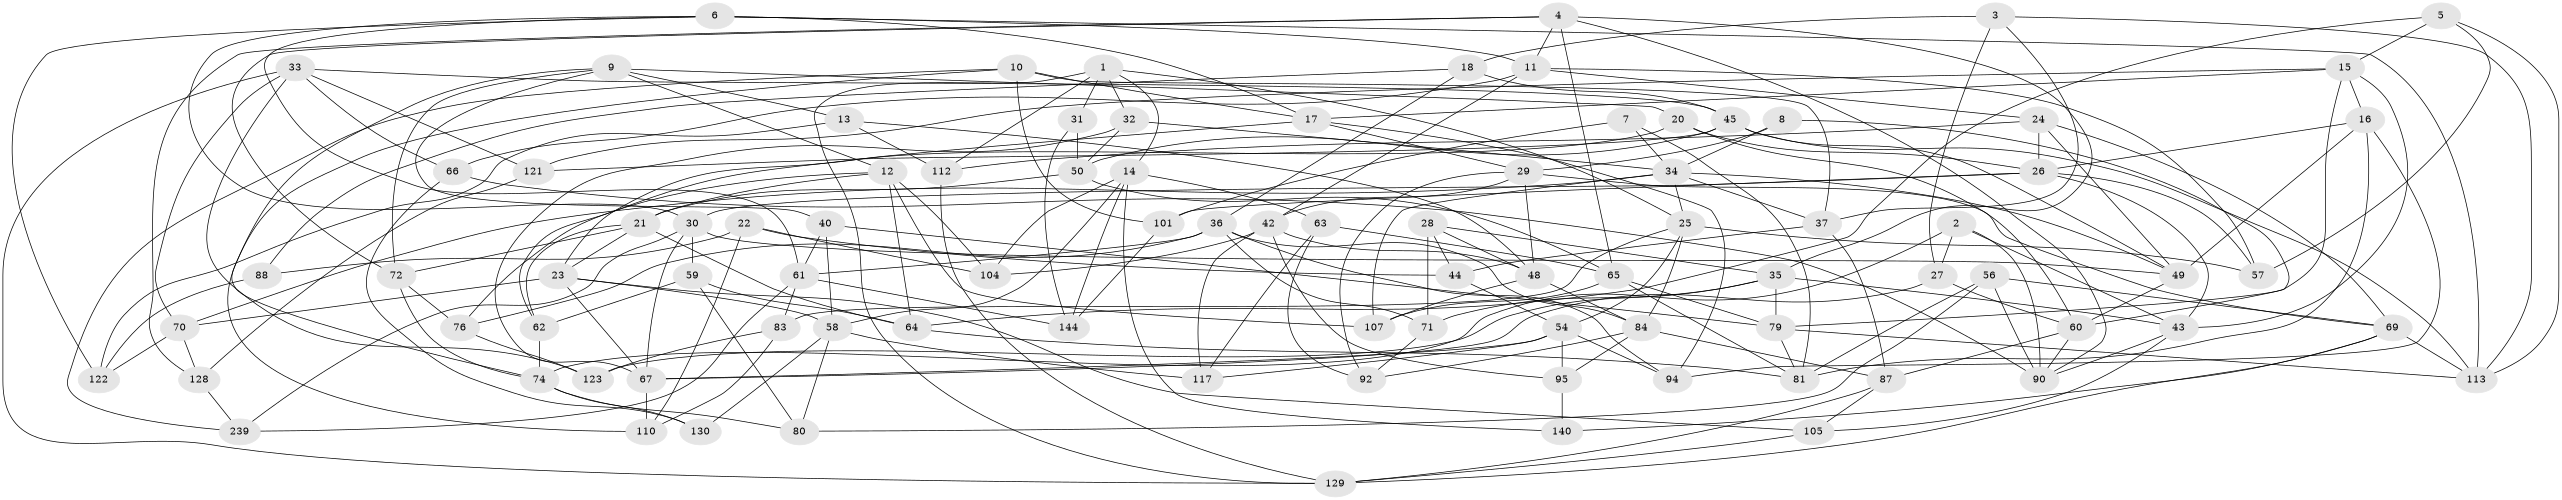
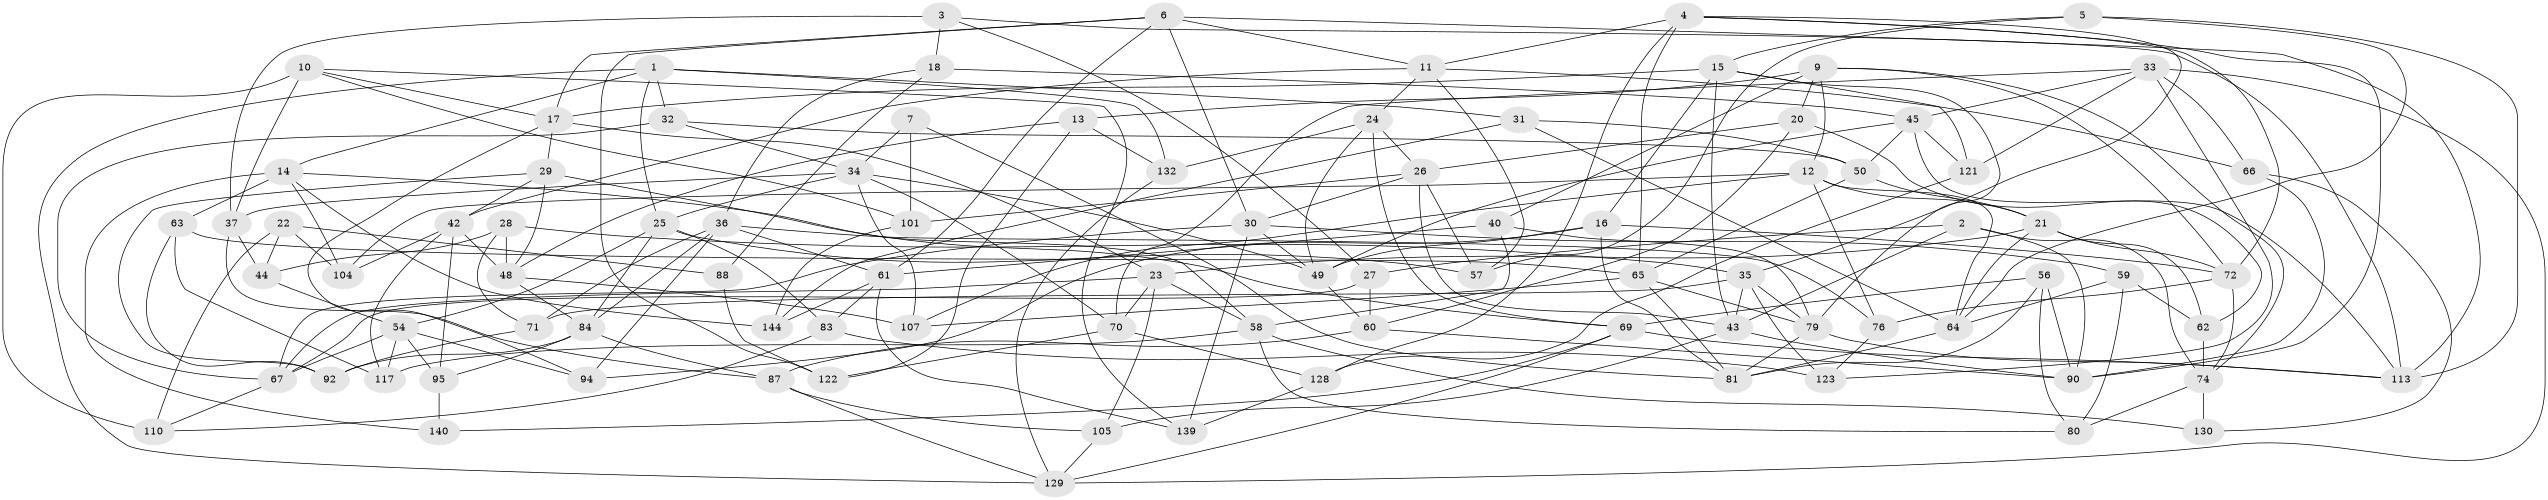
node "8": removed
edge "16" -- "26": now "16" -- "72"
node "112": label "112" -> "132"
edge "31" -- "64": added
node "239": label "239" -> "139"
